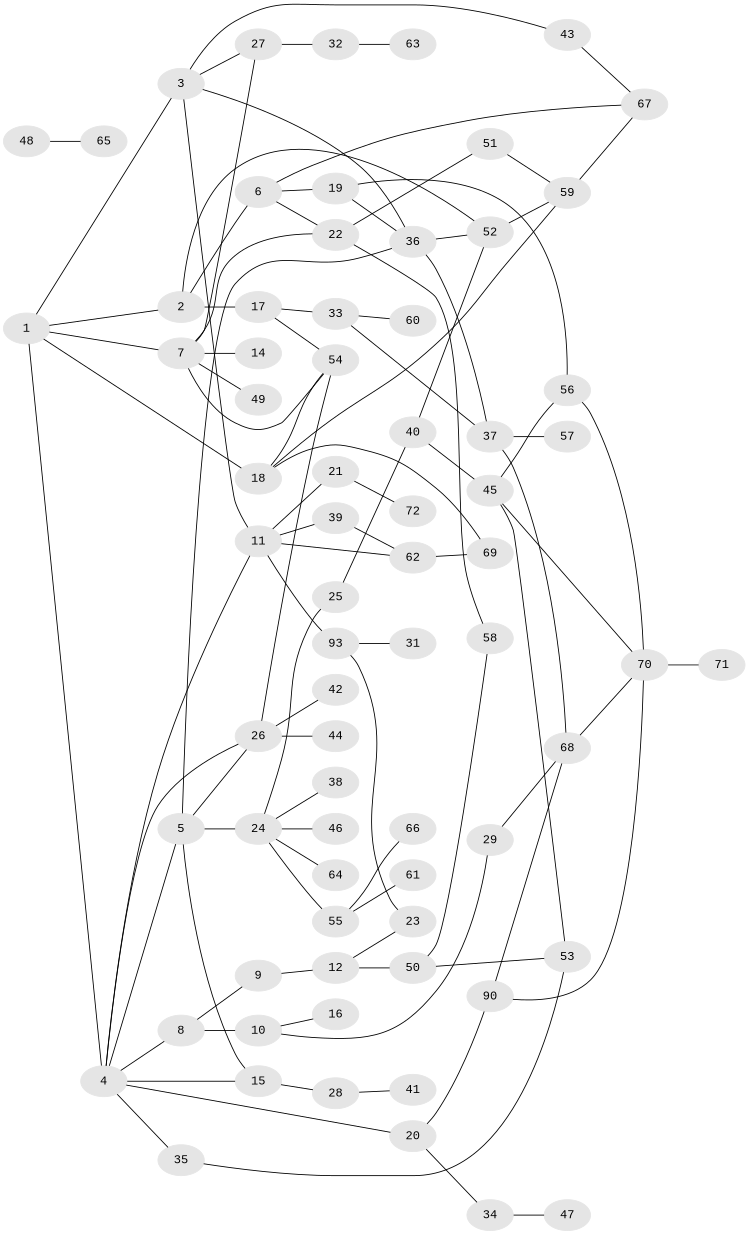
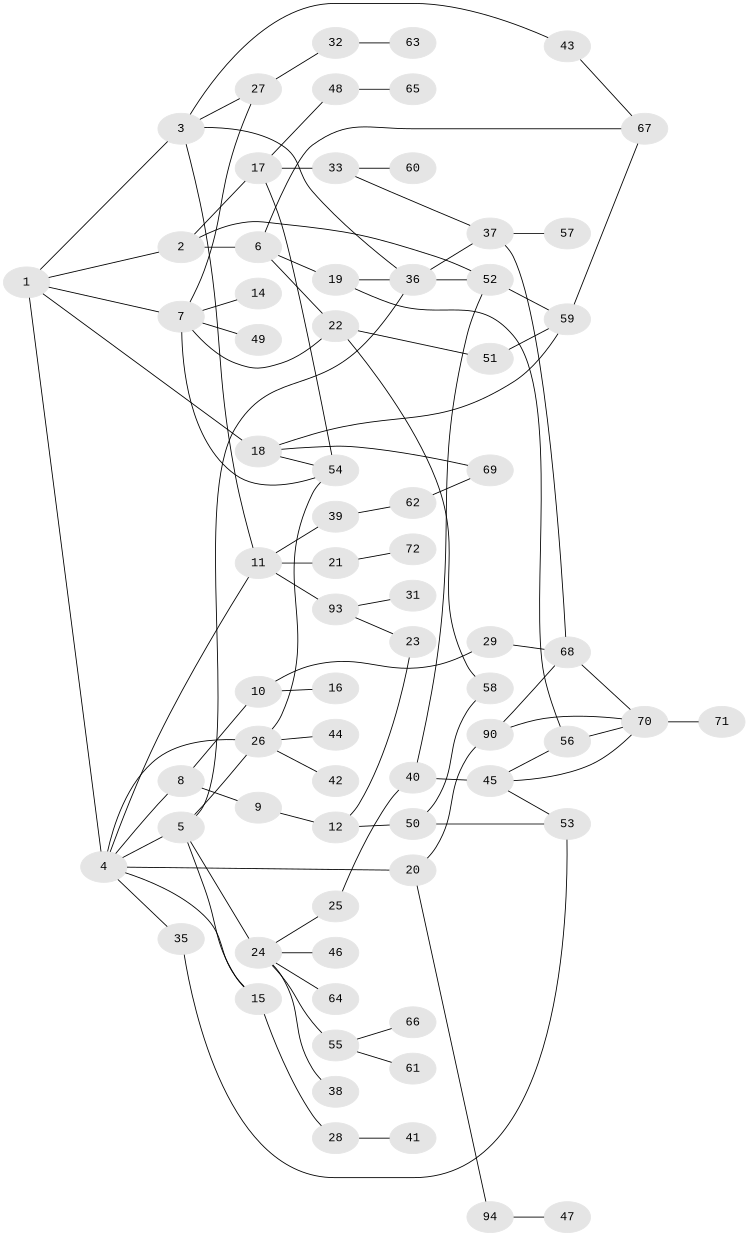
edge "48" -- "17": added
edge "11" -- "62": removed
node "34": label "34" -> "94"
